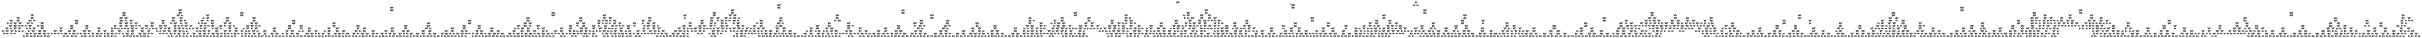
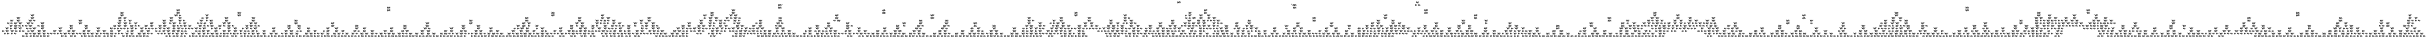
node "gini = 0.4951 samples = 293 value = [132, 161]": added
